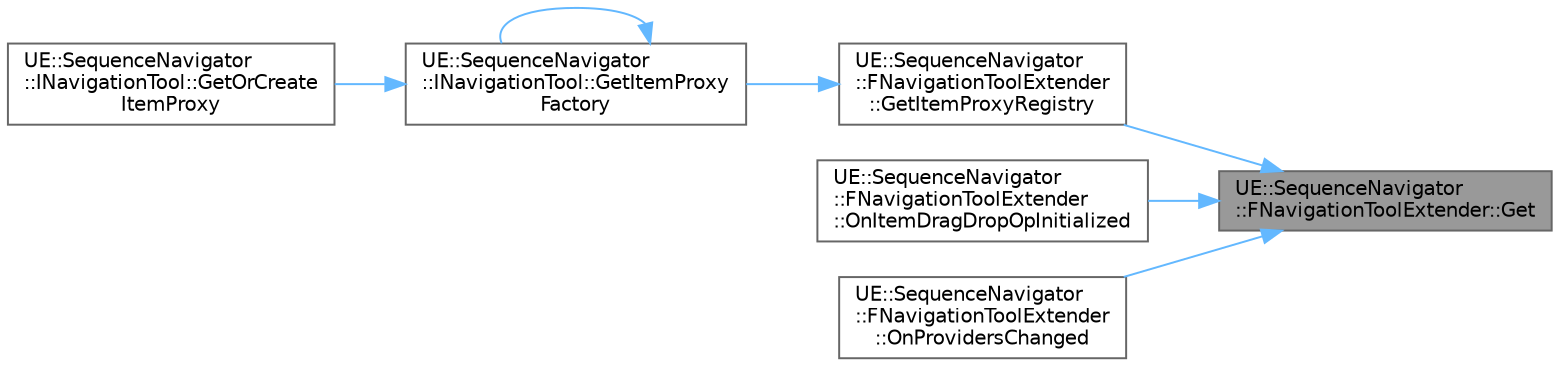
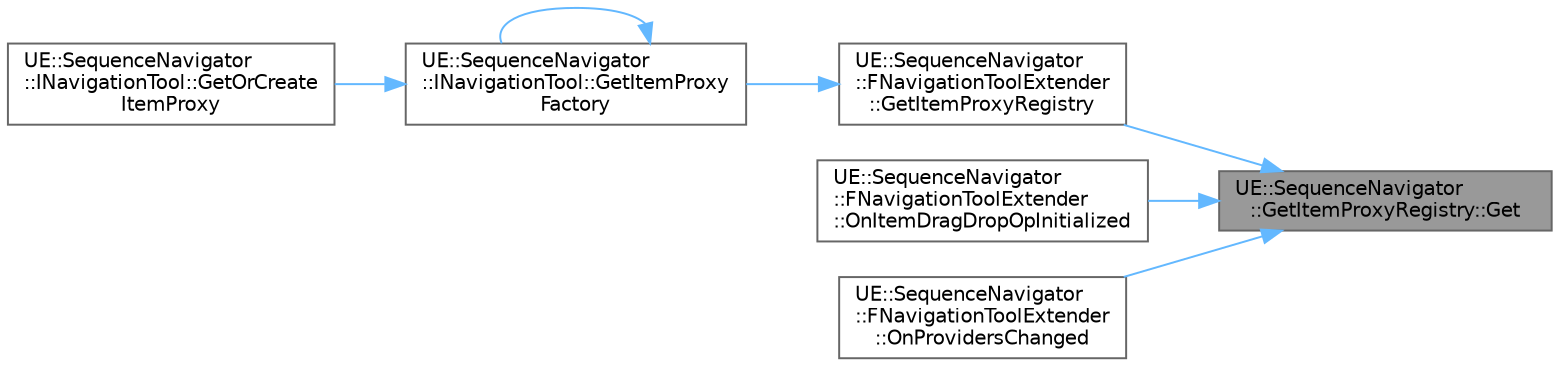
node "UE::SequenceNavigator ::FNavigationToolExtender::Get": label "UE::SequenceNavigator ::FNavigationToolExtender::Get" -> "UE::SequenceNavigator ::GetItemProxyRegistry::Get"
